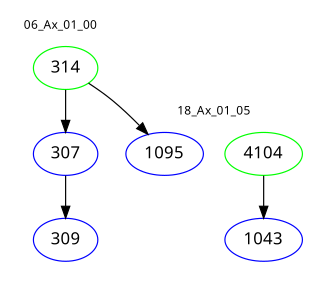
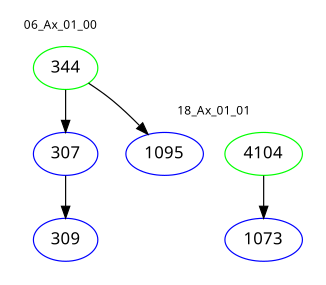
node "314": label "314" -> "344"
cluster "18_Ax_01_05": label "18_Ax_01_05" -> "18_Ax_01_01"
node "1043": label "1043" -> "1073"
